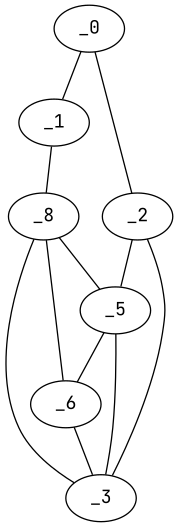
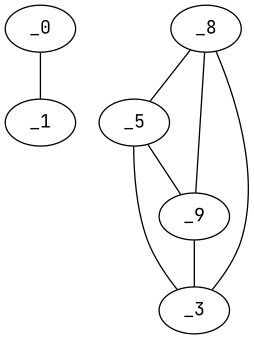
edge "_1" -- "_8": removed
node "_2": removed
node "_6": label "_6" -> "_9"
